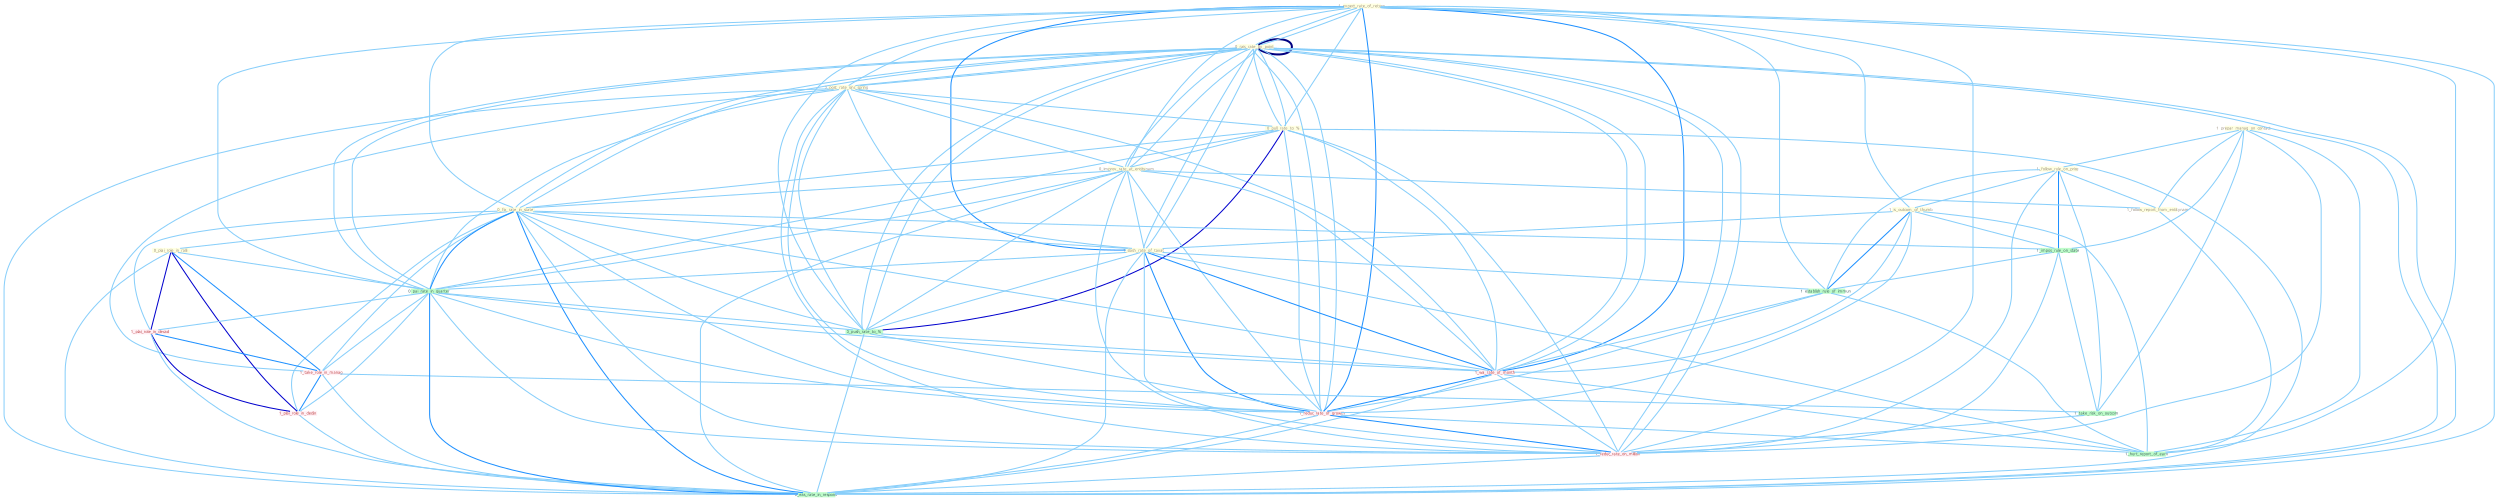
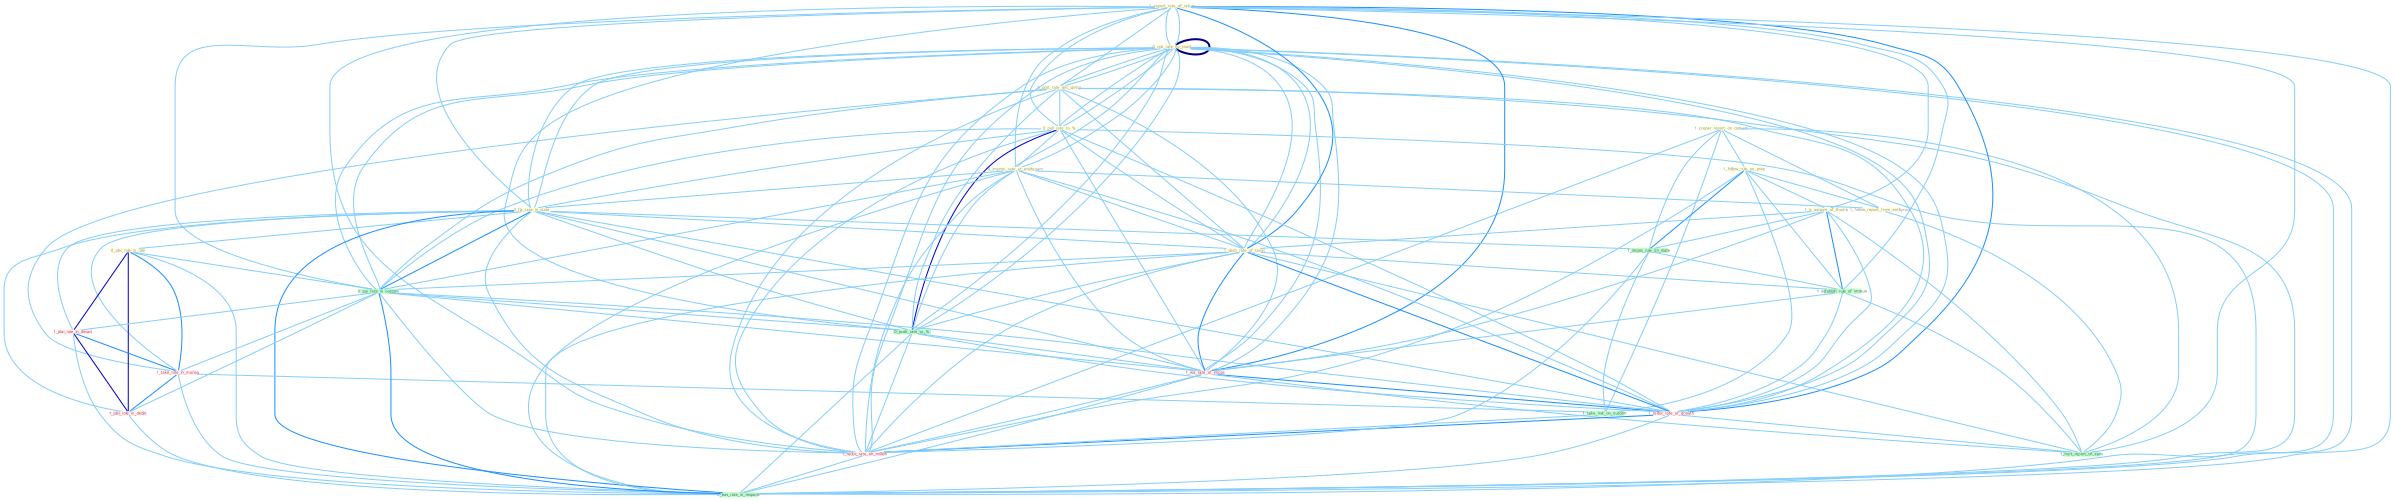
edge "0_post_rate_sinc_spring" -- "0_improv_rate_at_entitynam": removed
node "1_prepar_manag_on_contact": label "1_prepar_manag_on_contact" -> "1_prepar_report_on_contact"
edge "0_pull_rate_to_%" -- "1_slash_rate_of_taxat": added
node "0_pai_rate_in_quarter": label "0_pai_rate_in_quarter" -> "0_pai_rate_in_outcom"
node "1_wa_rate_of_month": label "1_wa_rate_of_month" -> "1_wa_rate_of_impos"
edge "0_push_rate_to_%" -- "1_reduc_rate_on_million": added
